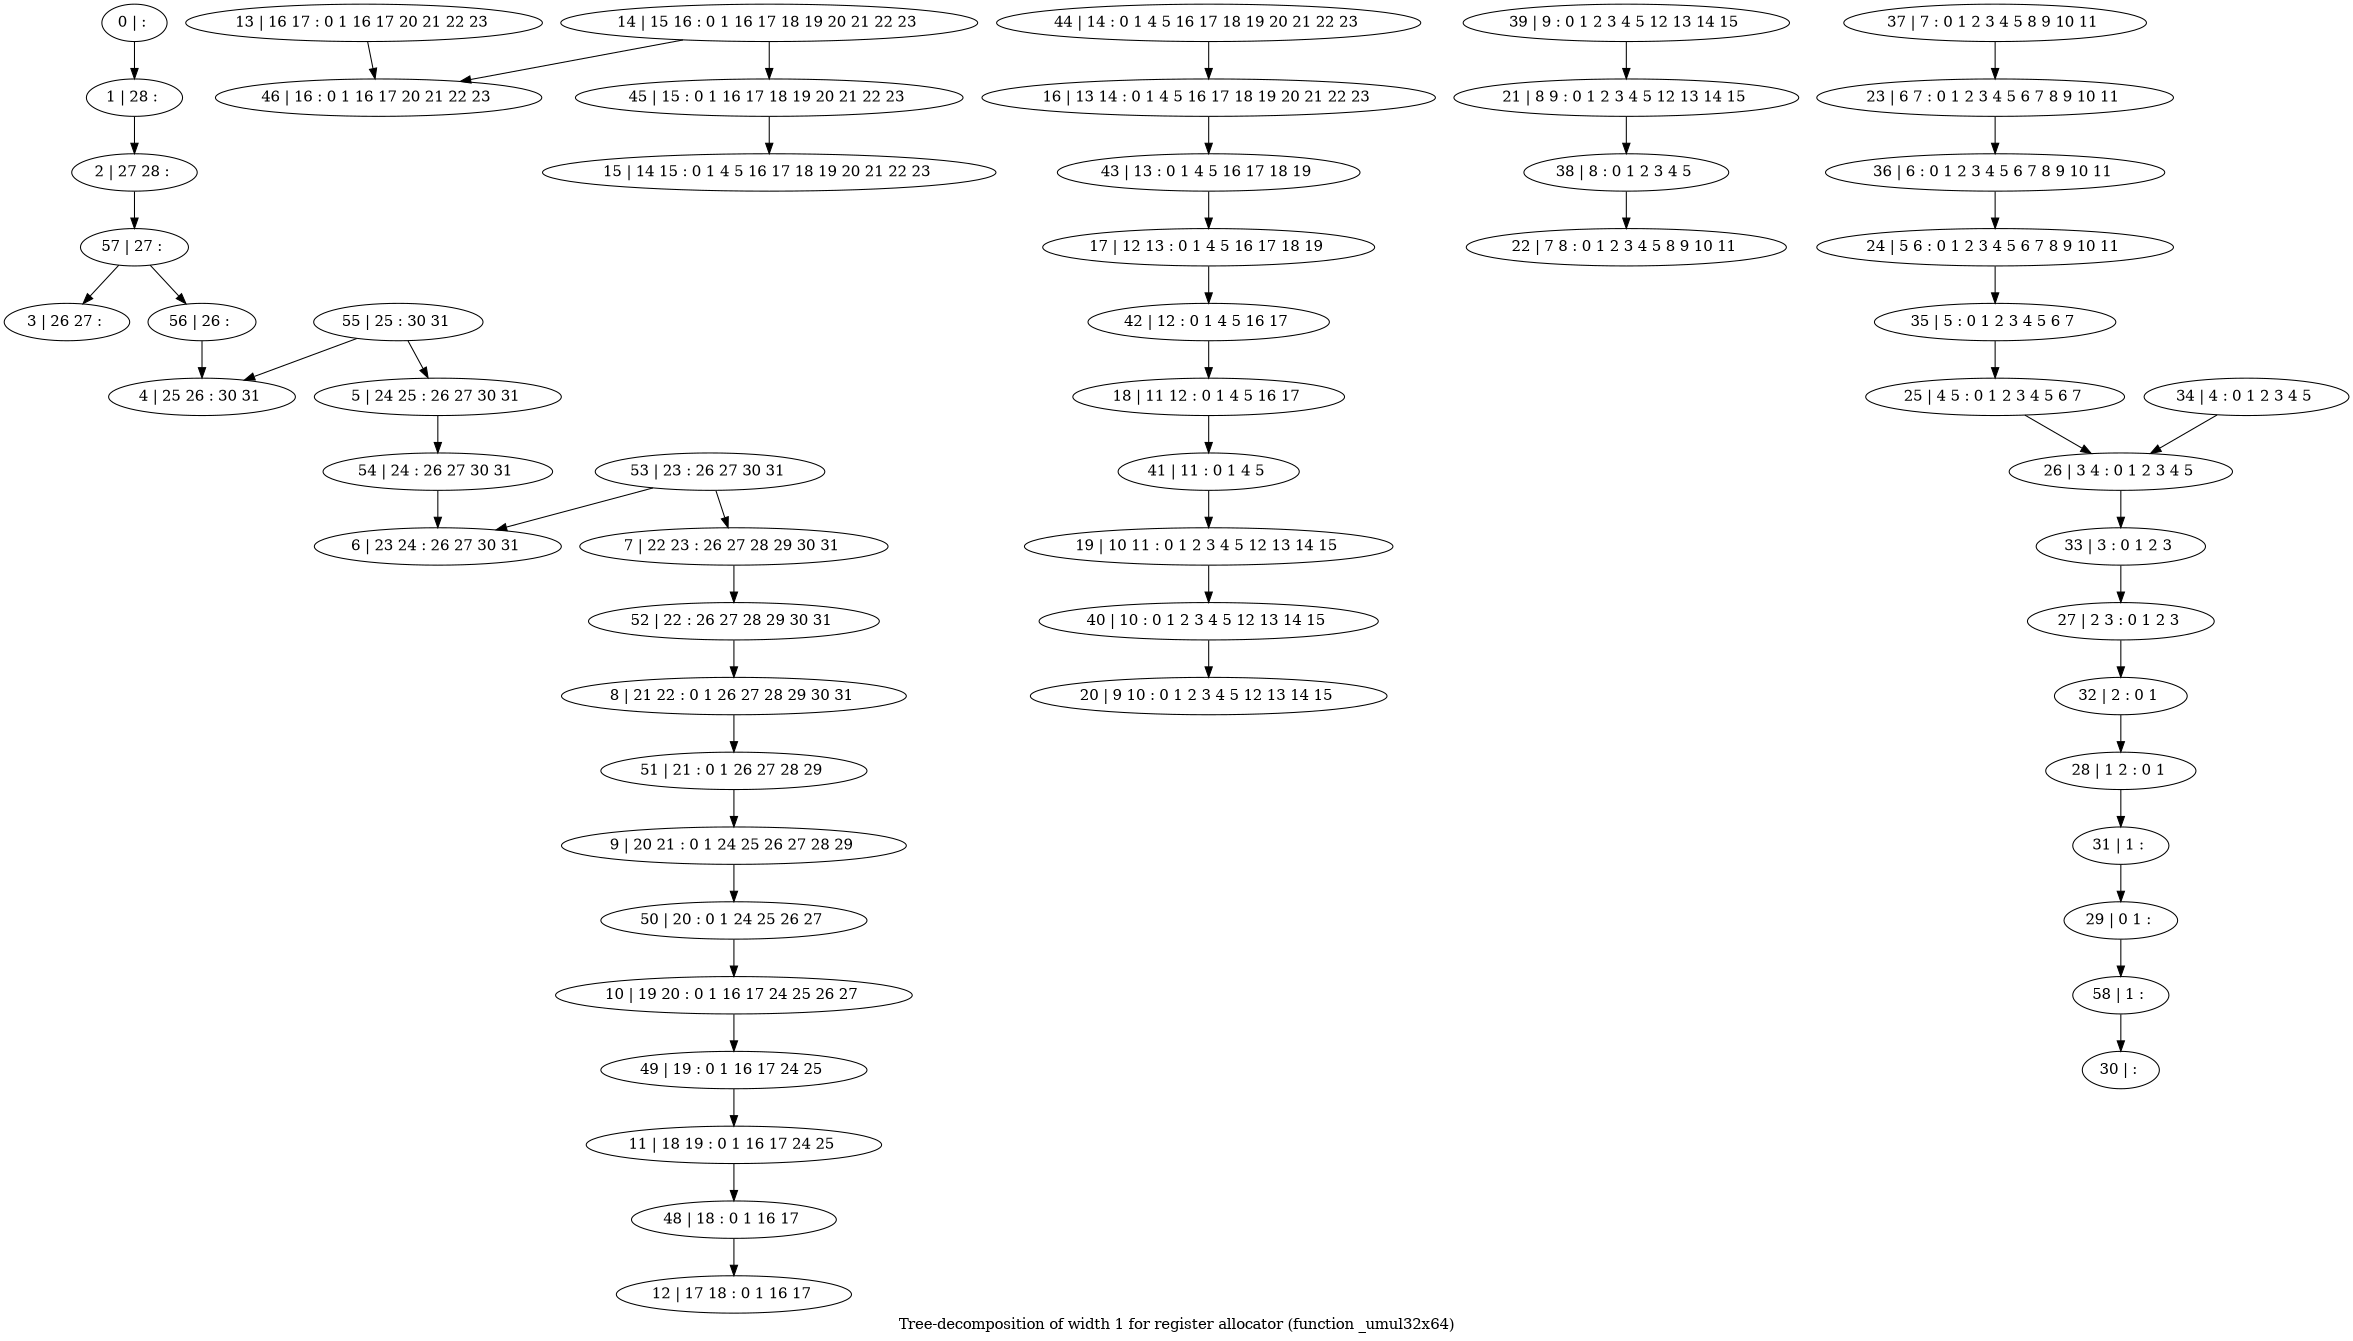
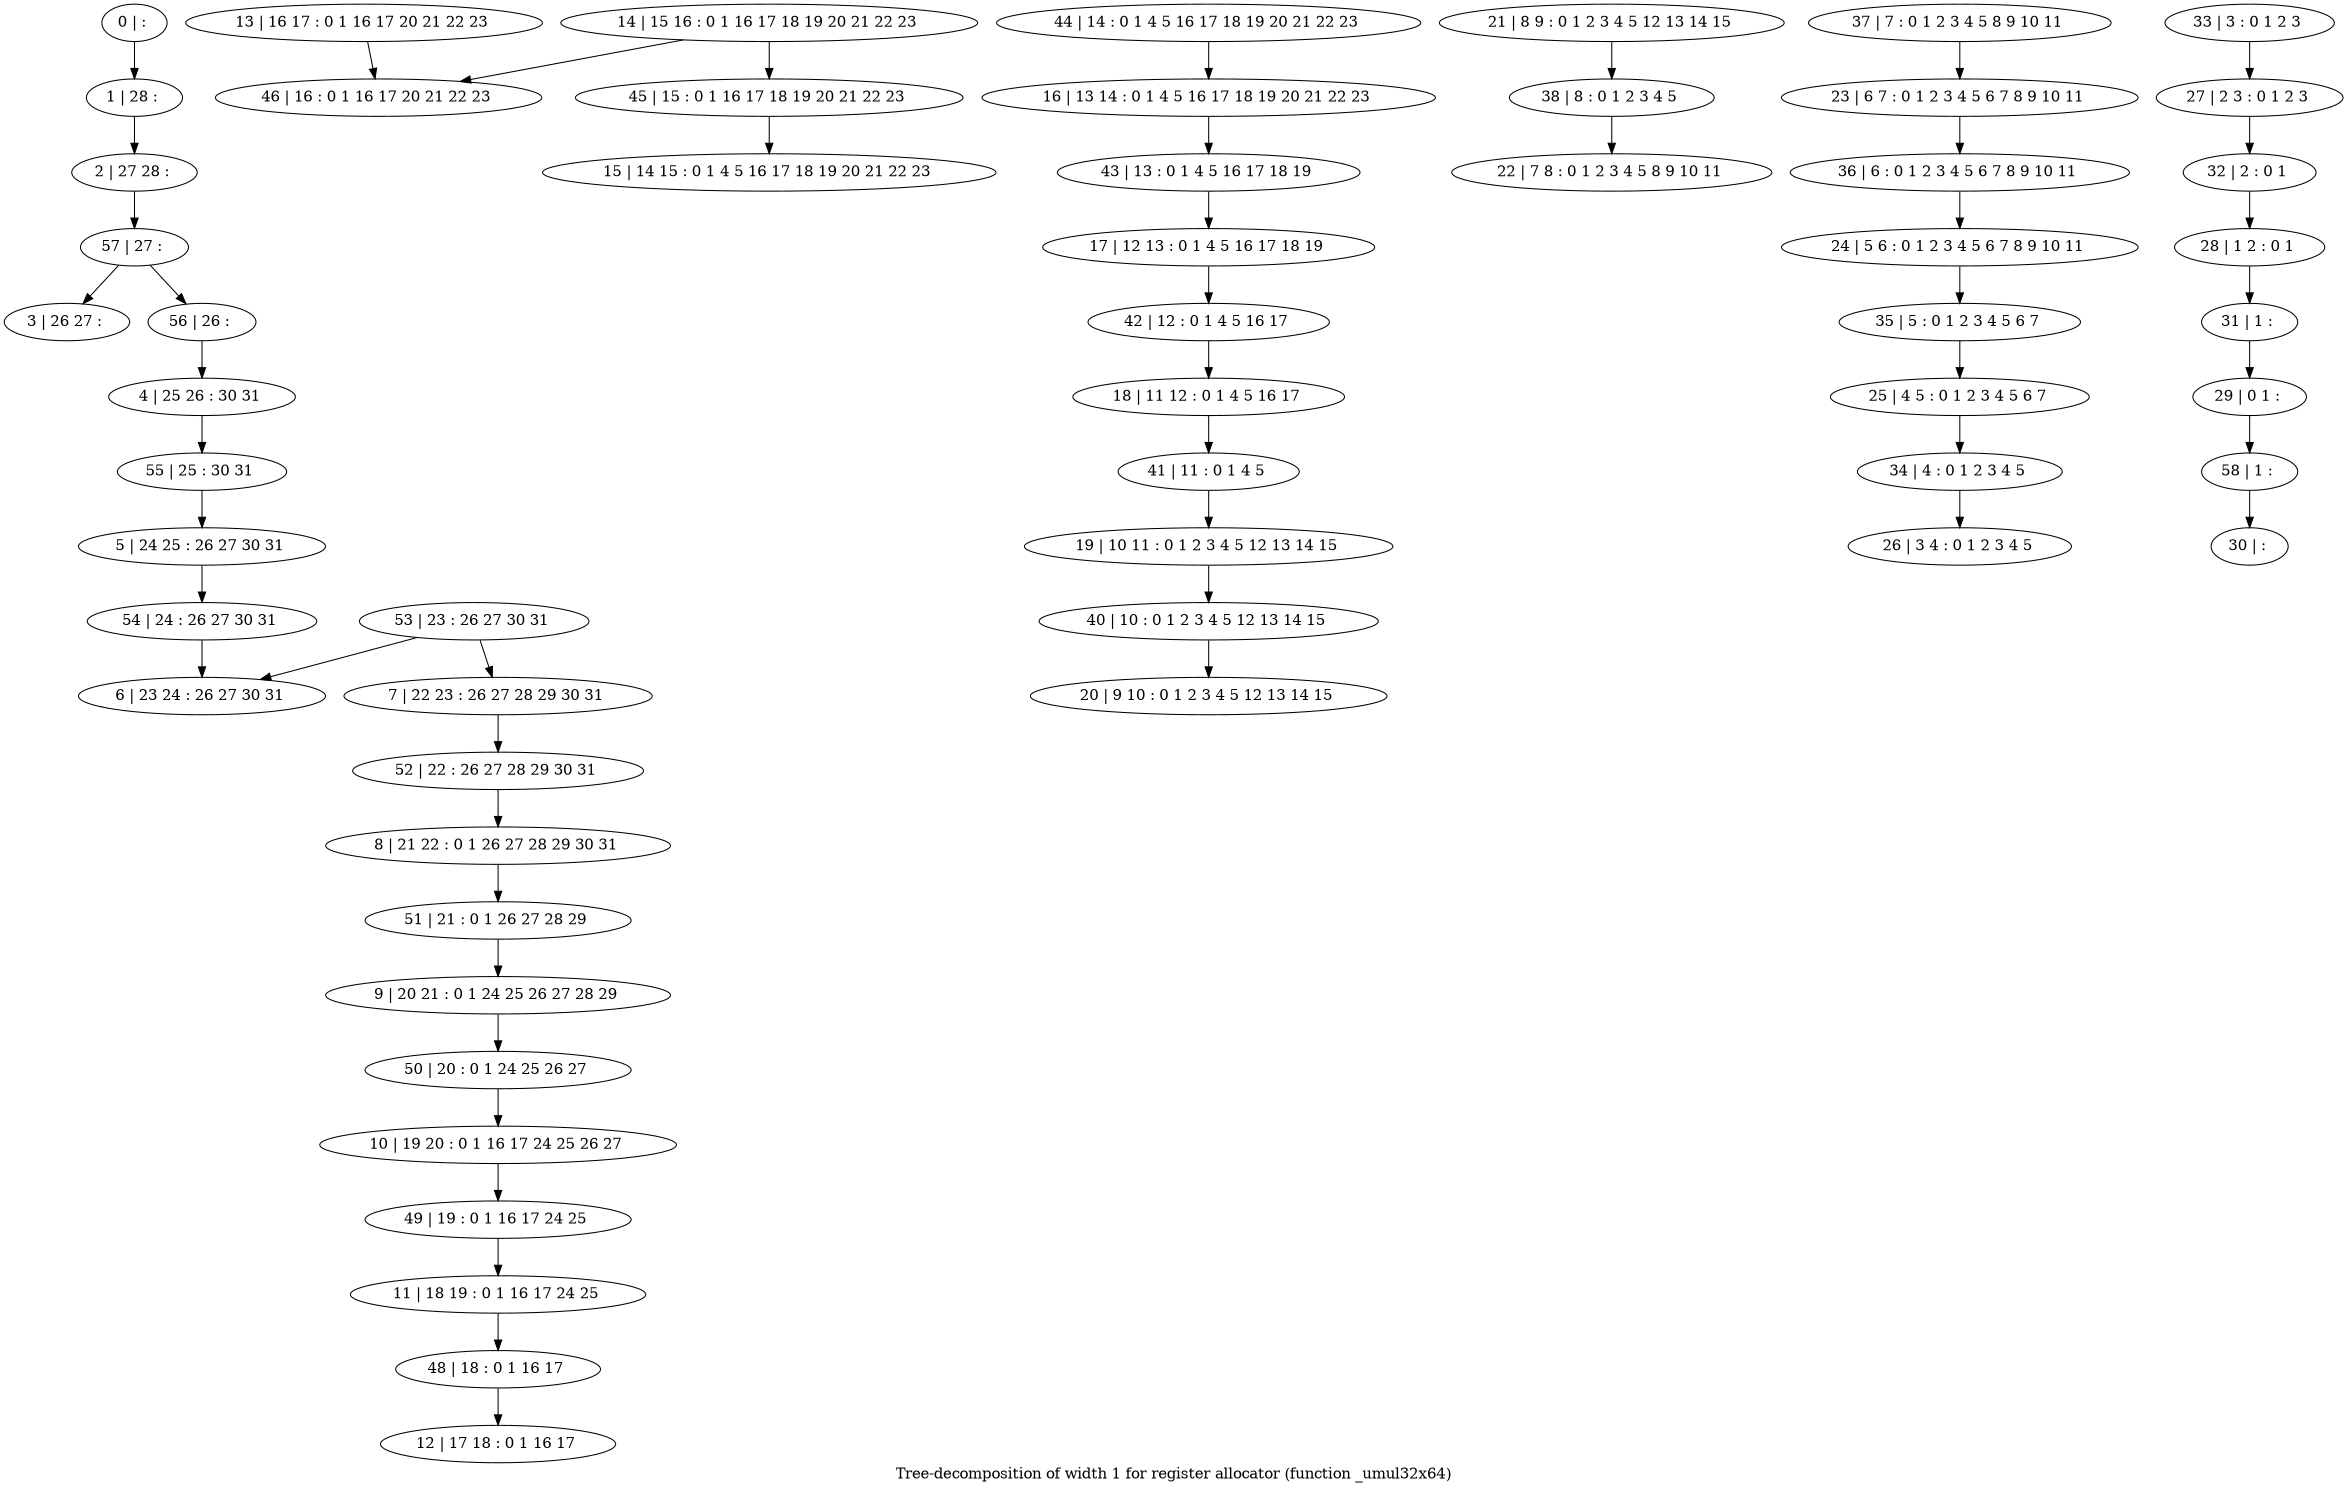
node "39 | 9 : 0 1 2 3 4 5 12 13 14 15": removed
edge "55 | 25 : 30 31" -> "4 | 25 26 : 30 31": reversed
edge "25 | 4 5 : 0 1 2 3 4 5 6 7" -> "26 | 3 4 : 0 1 2 3 4 5": now "25 | 4 5 : 0 1 2 3 4 5 6 7" -> "34 | 4 : 0 1 2 3 4 5"
edge "26 | 3 4 : 0 1 2 3 4 5" -> "33 | 3 : 0 1 2 3": removed
